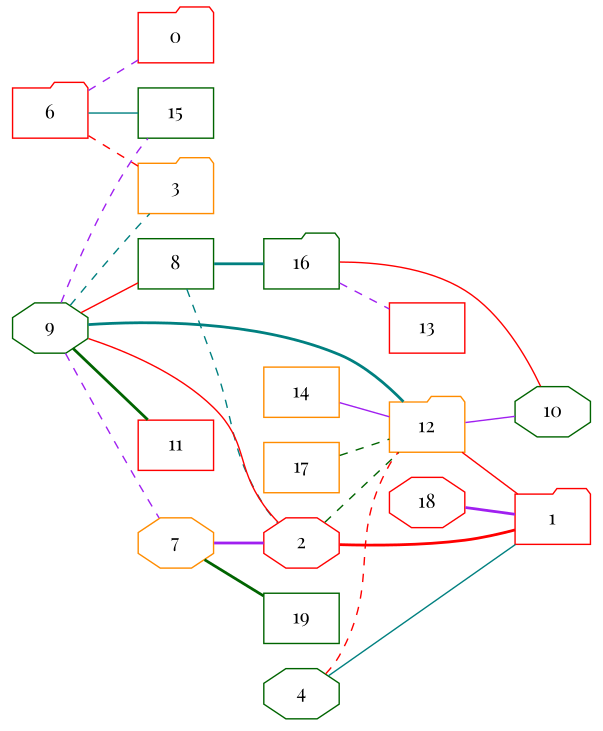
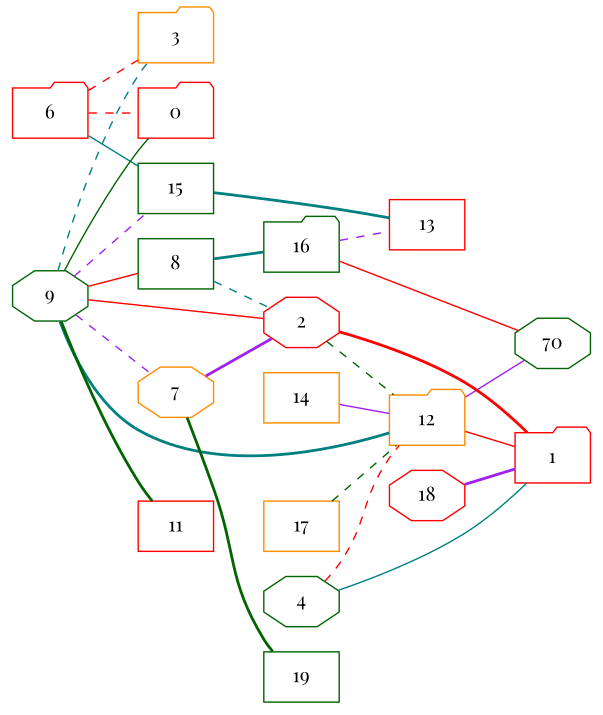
edge "0" -- "6": color purple -> red
edge "0" -- "9": added
edge "15" -- "13": added
node "10": label "10" -> "70"
